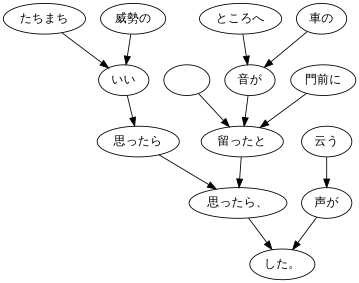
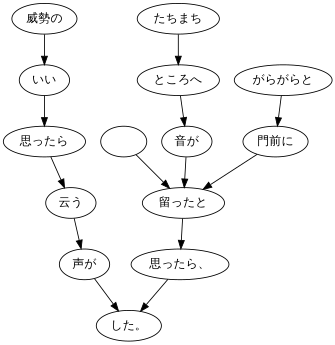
node "車の": removed
edge "たちまち" -> "いい": now "たちまち" -> "ところへ"
node "がらがらと": added
edge "思ったら" -> "思ったら、": now "思ったら" -> "云う"
